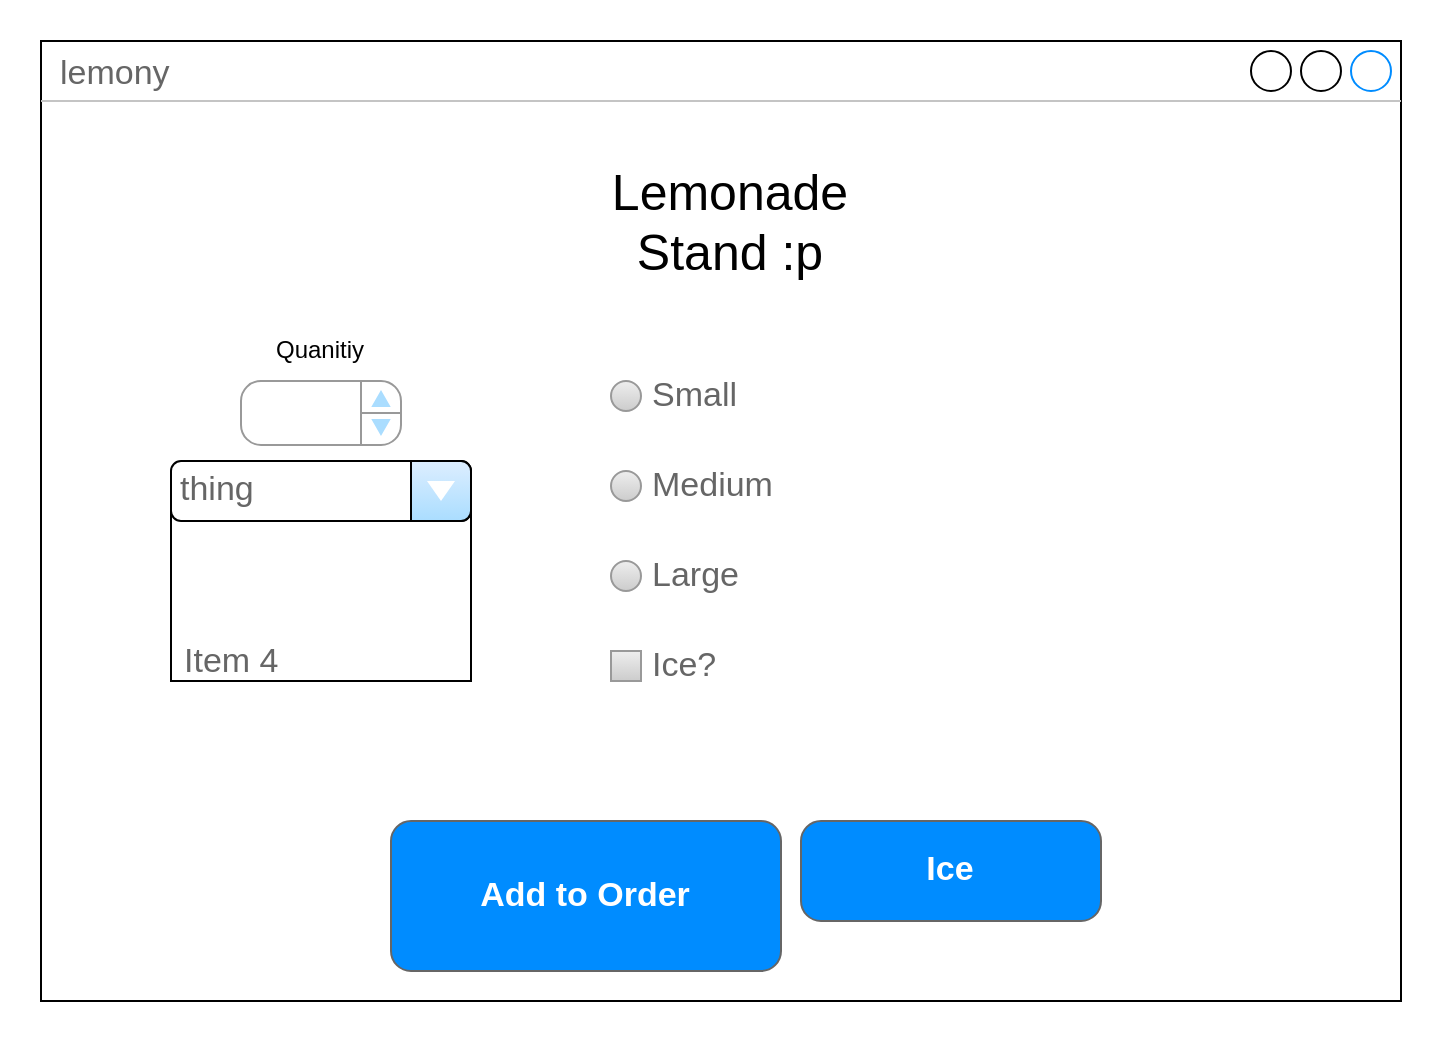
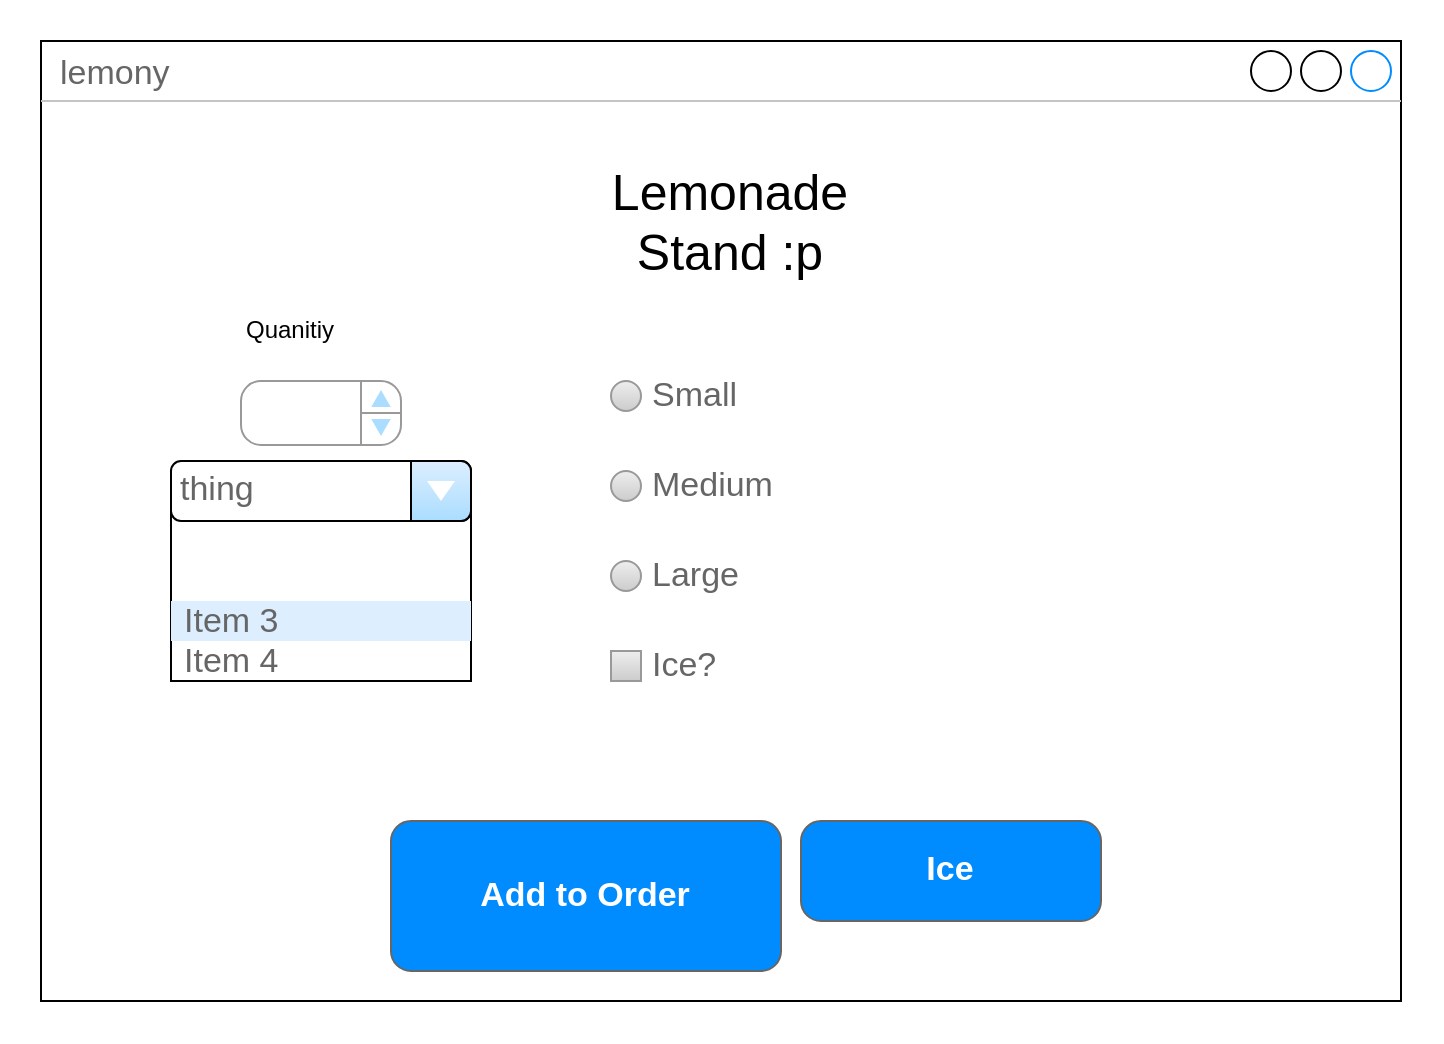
node "Quanitiy": moved (321, 351) -> (291, 331)
node "Item 3": added
